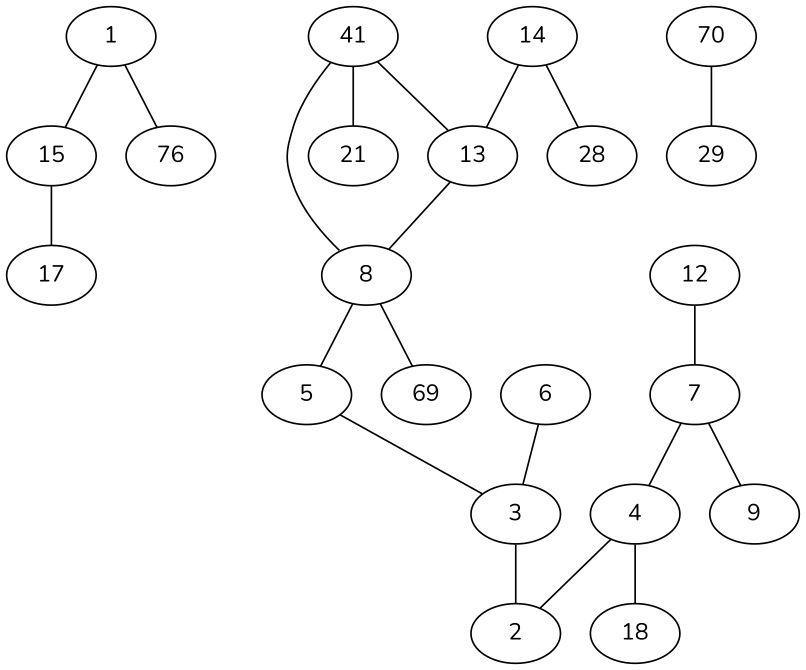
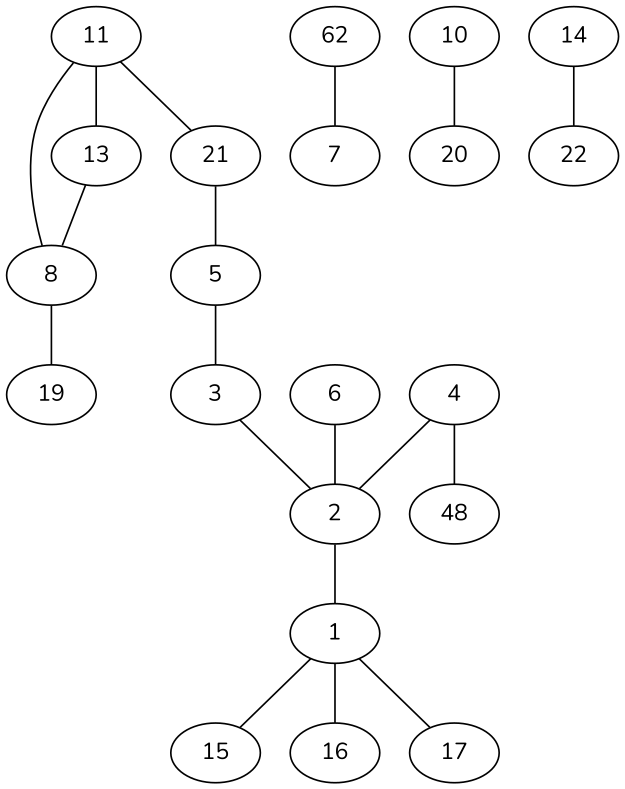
node "41": label "41" -> "11"
node "70": label "70" -> "10"
edge "14" -- "13": removed
node "76": label "76" -> "16"
node "28": label "28" -> "22"
node "29": label "29" -> "20"
edge "15" -- "17": now "1" -- "17"
node "12": label "12" -> "62"
edge "8" -- "5": now "21" -- "5"
node "69": label "69" -> "19"
edge "7" -- "4": removed
edge "6" -- "3": now "6" -- "2"
node "9": removed
edge "2" -- "1": added
node "18": label "18" -> "48"
